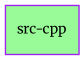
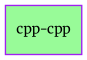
node "src-cpp": label "src-cpp" -> "cpp-cpp"
